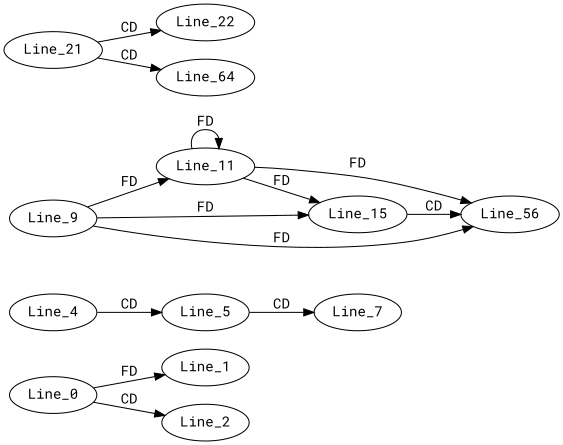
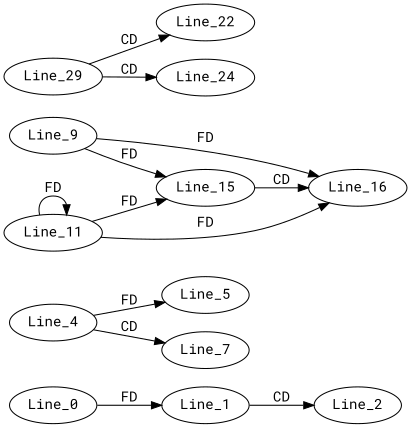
node "Line_21": label "Line_21" -> "Line_29"
node "Line_64": label "Line_64" -> "Line_24"
edge "Line_9" -> "Line_11": removed, label "FD"
node "Line_56": label "Line_56" -> "Line_16"
edge "Line_4" -> "Line_5": label "CD" -> "FD"
edge "Line_5" -> "Line_7": now "Line_4" -> "Line_7"
edge "Line_0" -> "Line_2": now "Line_1" -> "Line_2"
